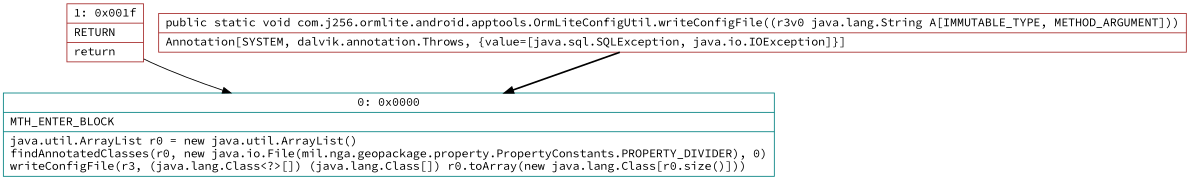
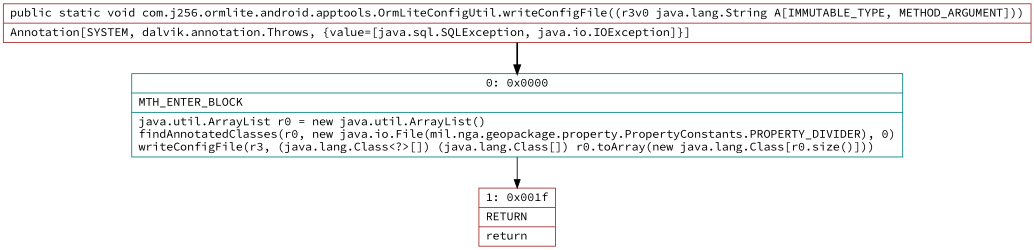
edge "1: 0x001f" -> "0: 0x0000": reversed
